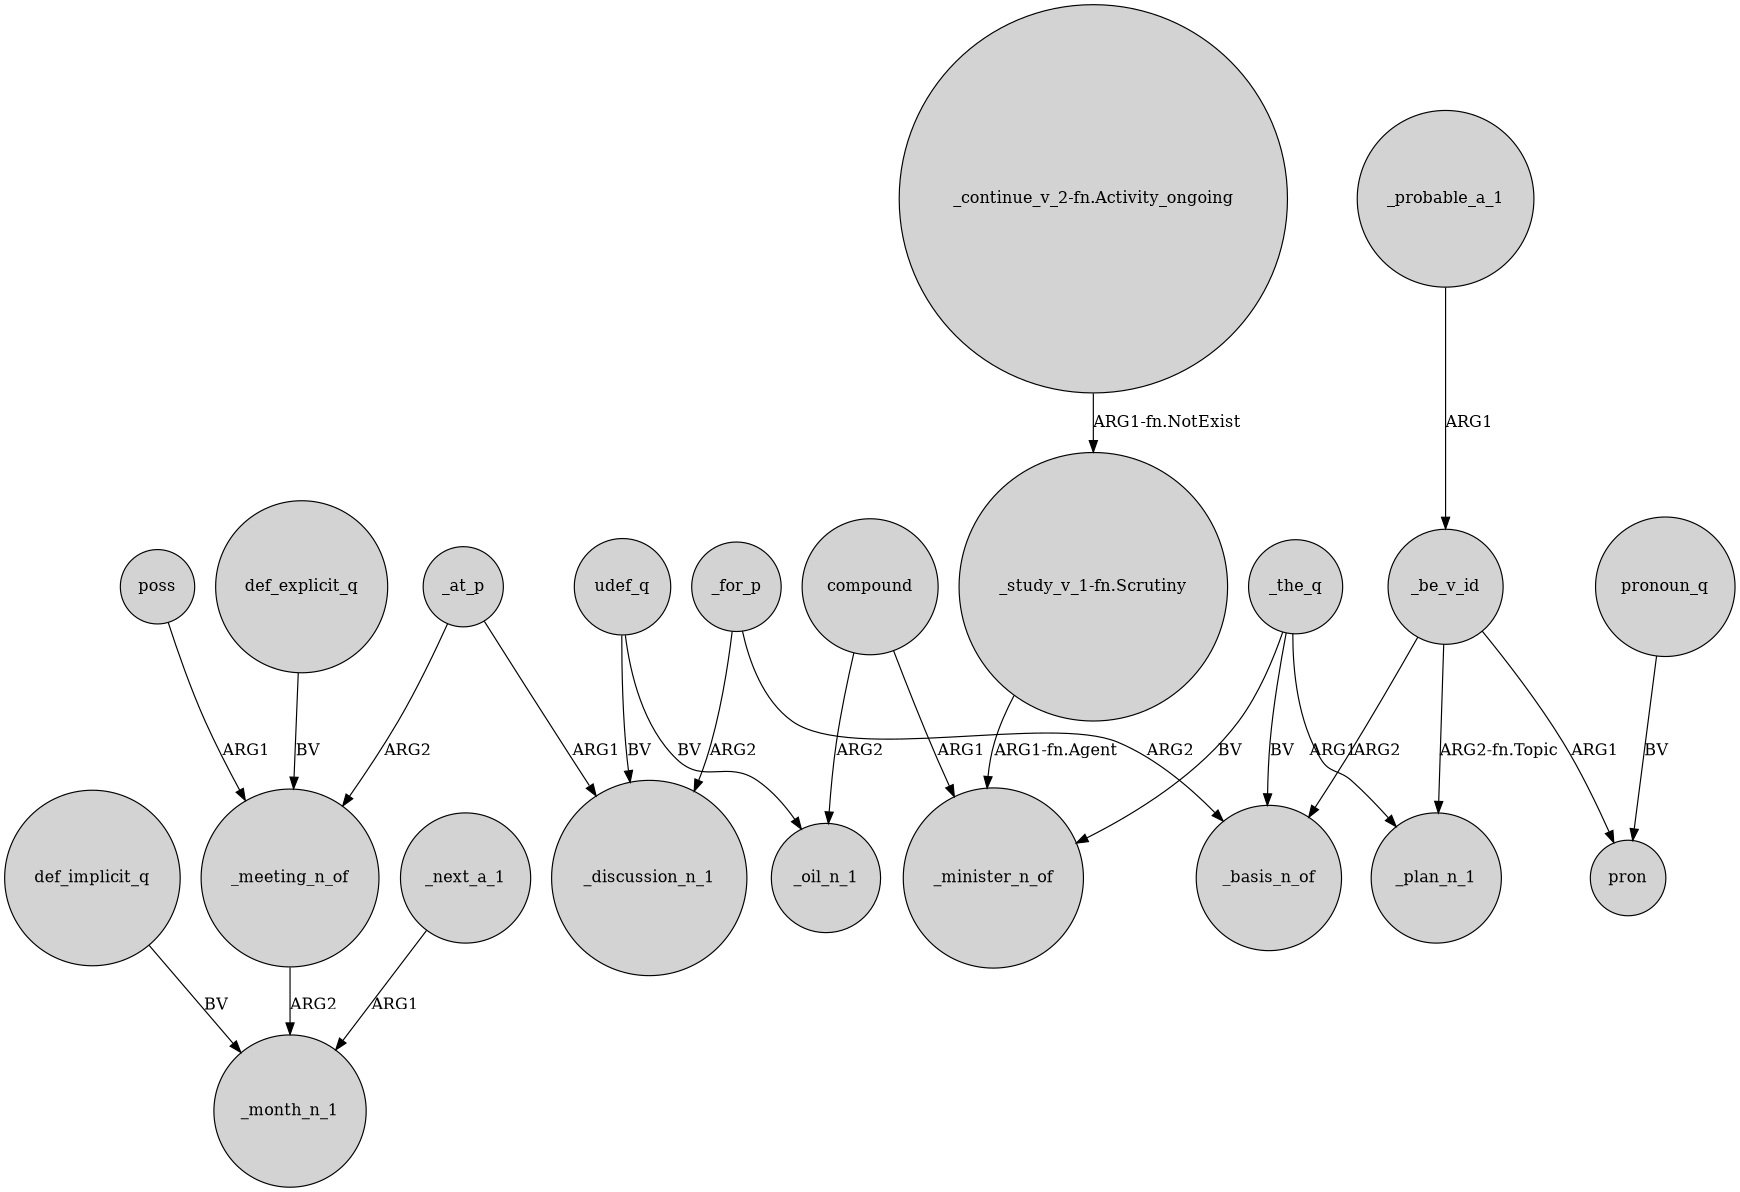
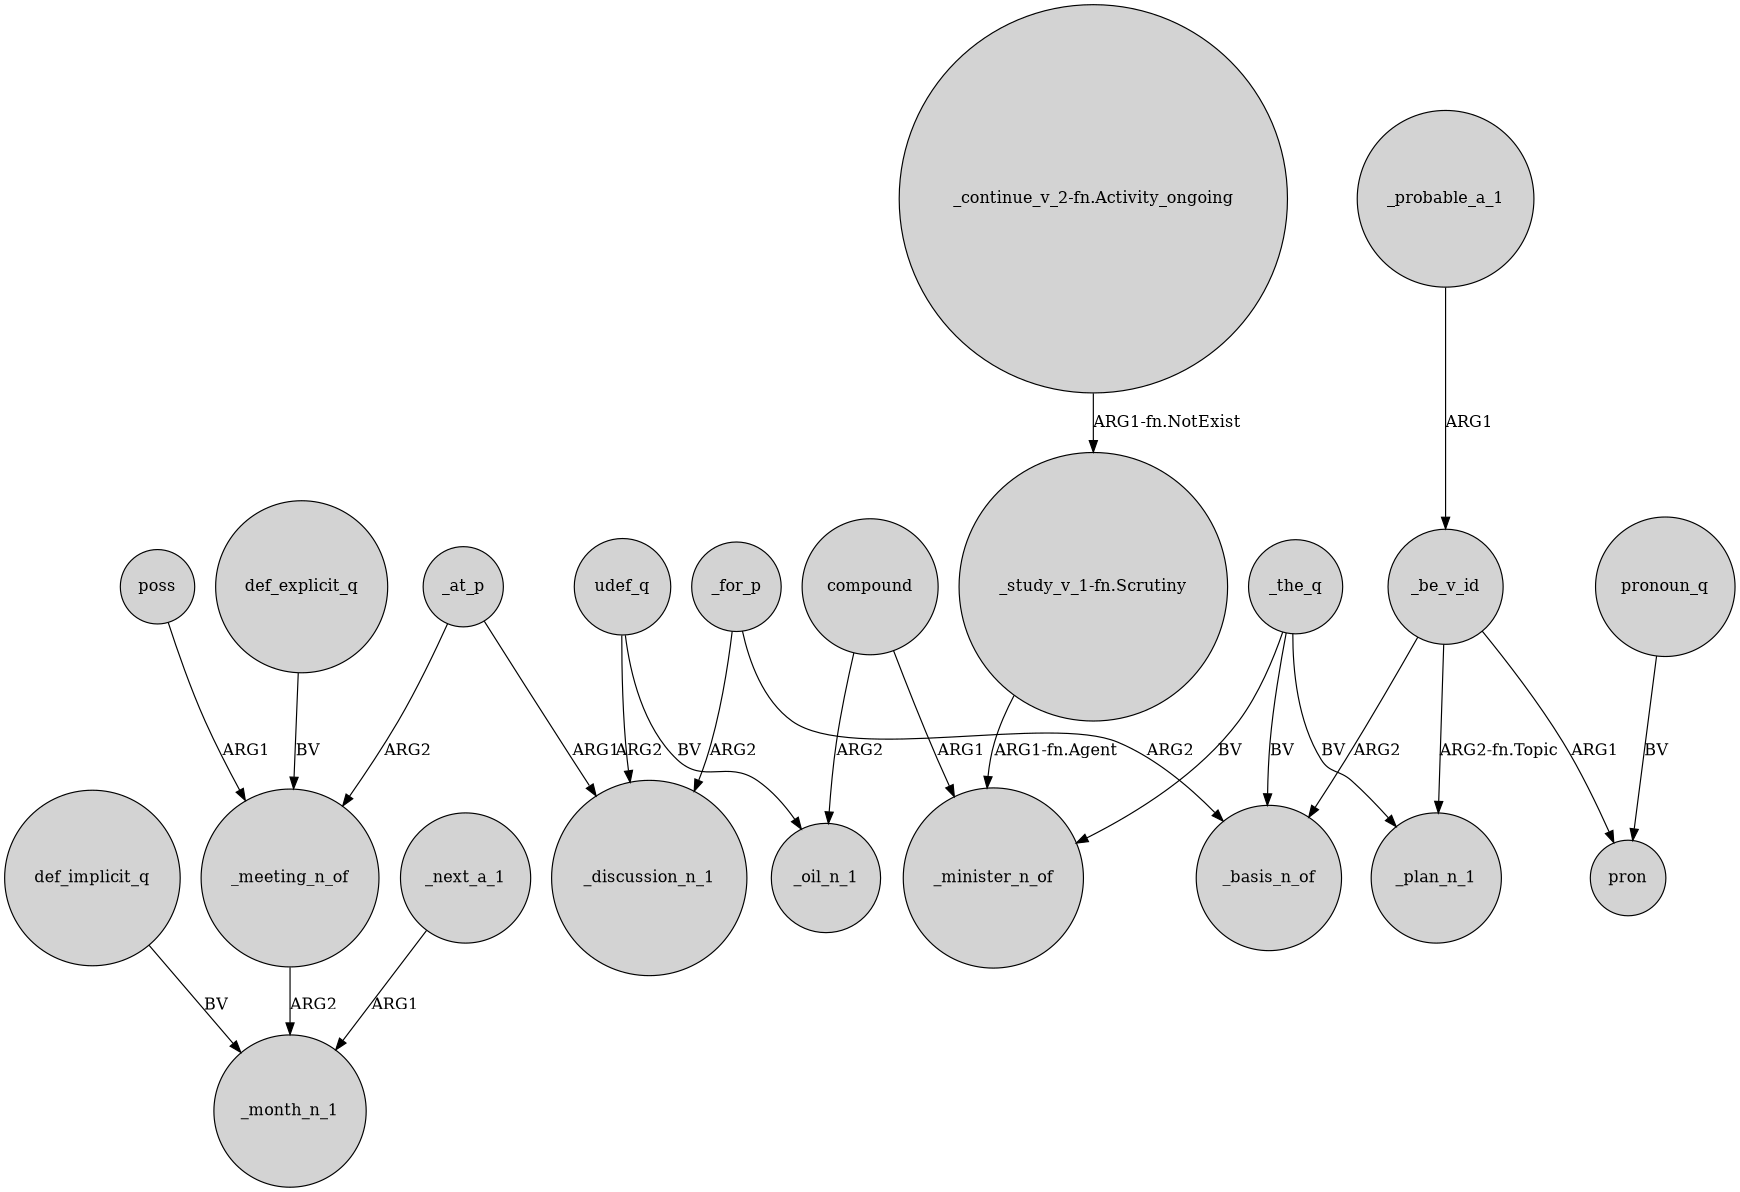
edge "udef_q" -> "_discussion_n_1": label "BV" -> "ARG2"
edge "_the_q" -> "_plan_n_1": label "ARG1" -> "BV"
